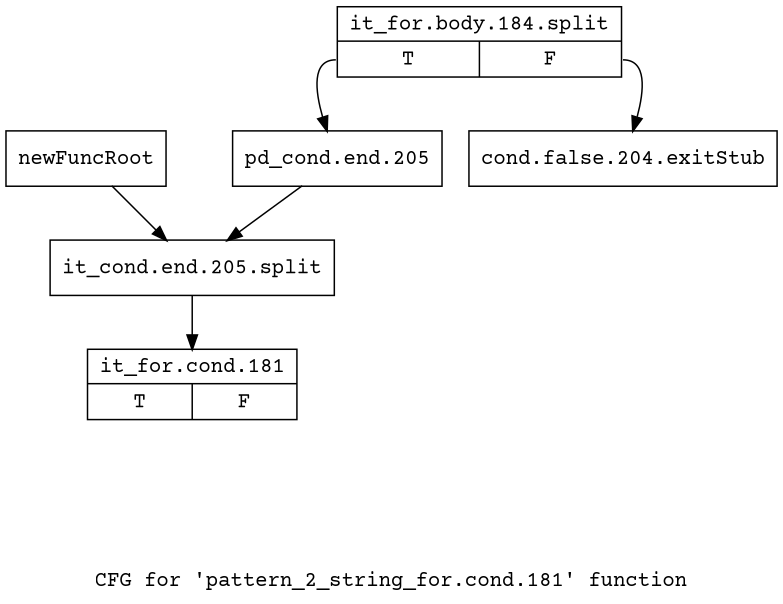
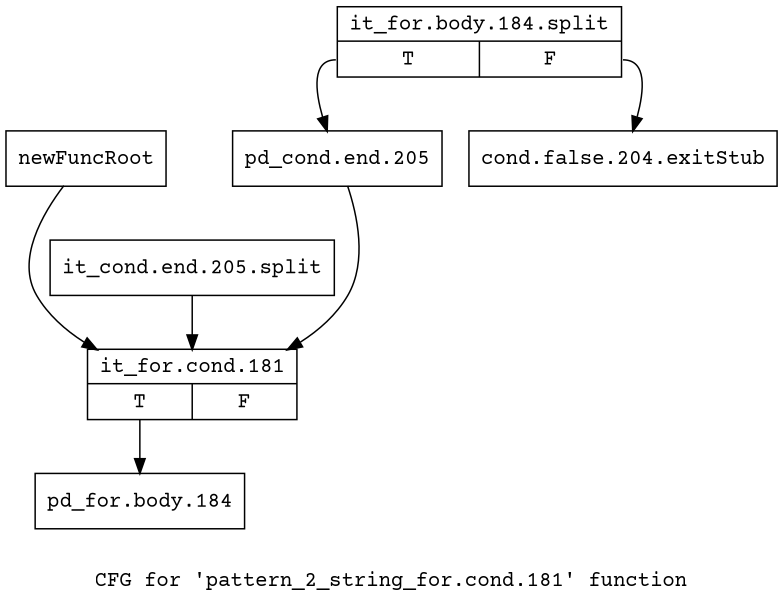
edge "newFuncRoot" -> "it_cond.end.205.split": now "newFuncRoot" -> "it_for.cond.181"
edge "pd_cond.end.205" -> "it_cond.end.205.split": now "pd_cond.end.205" -> "it_for.cond.181"
node "pd_for.body.184": added
